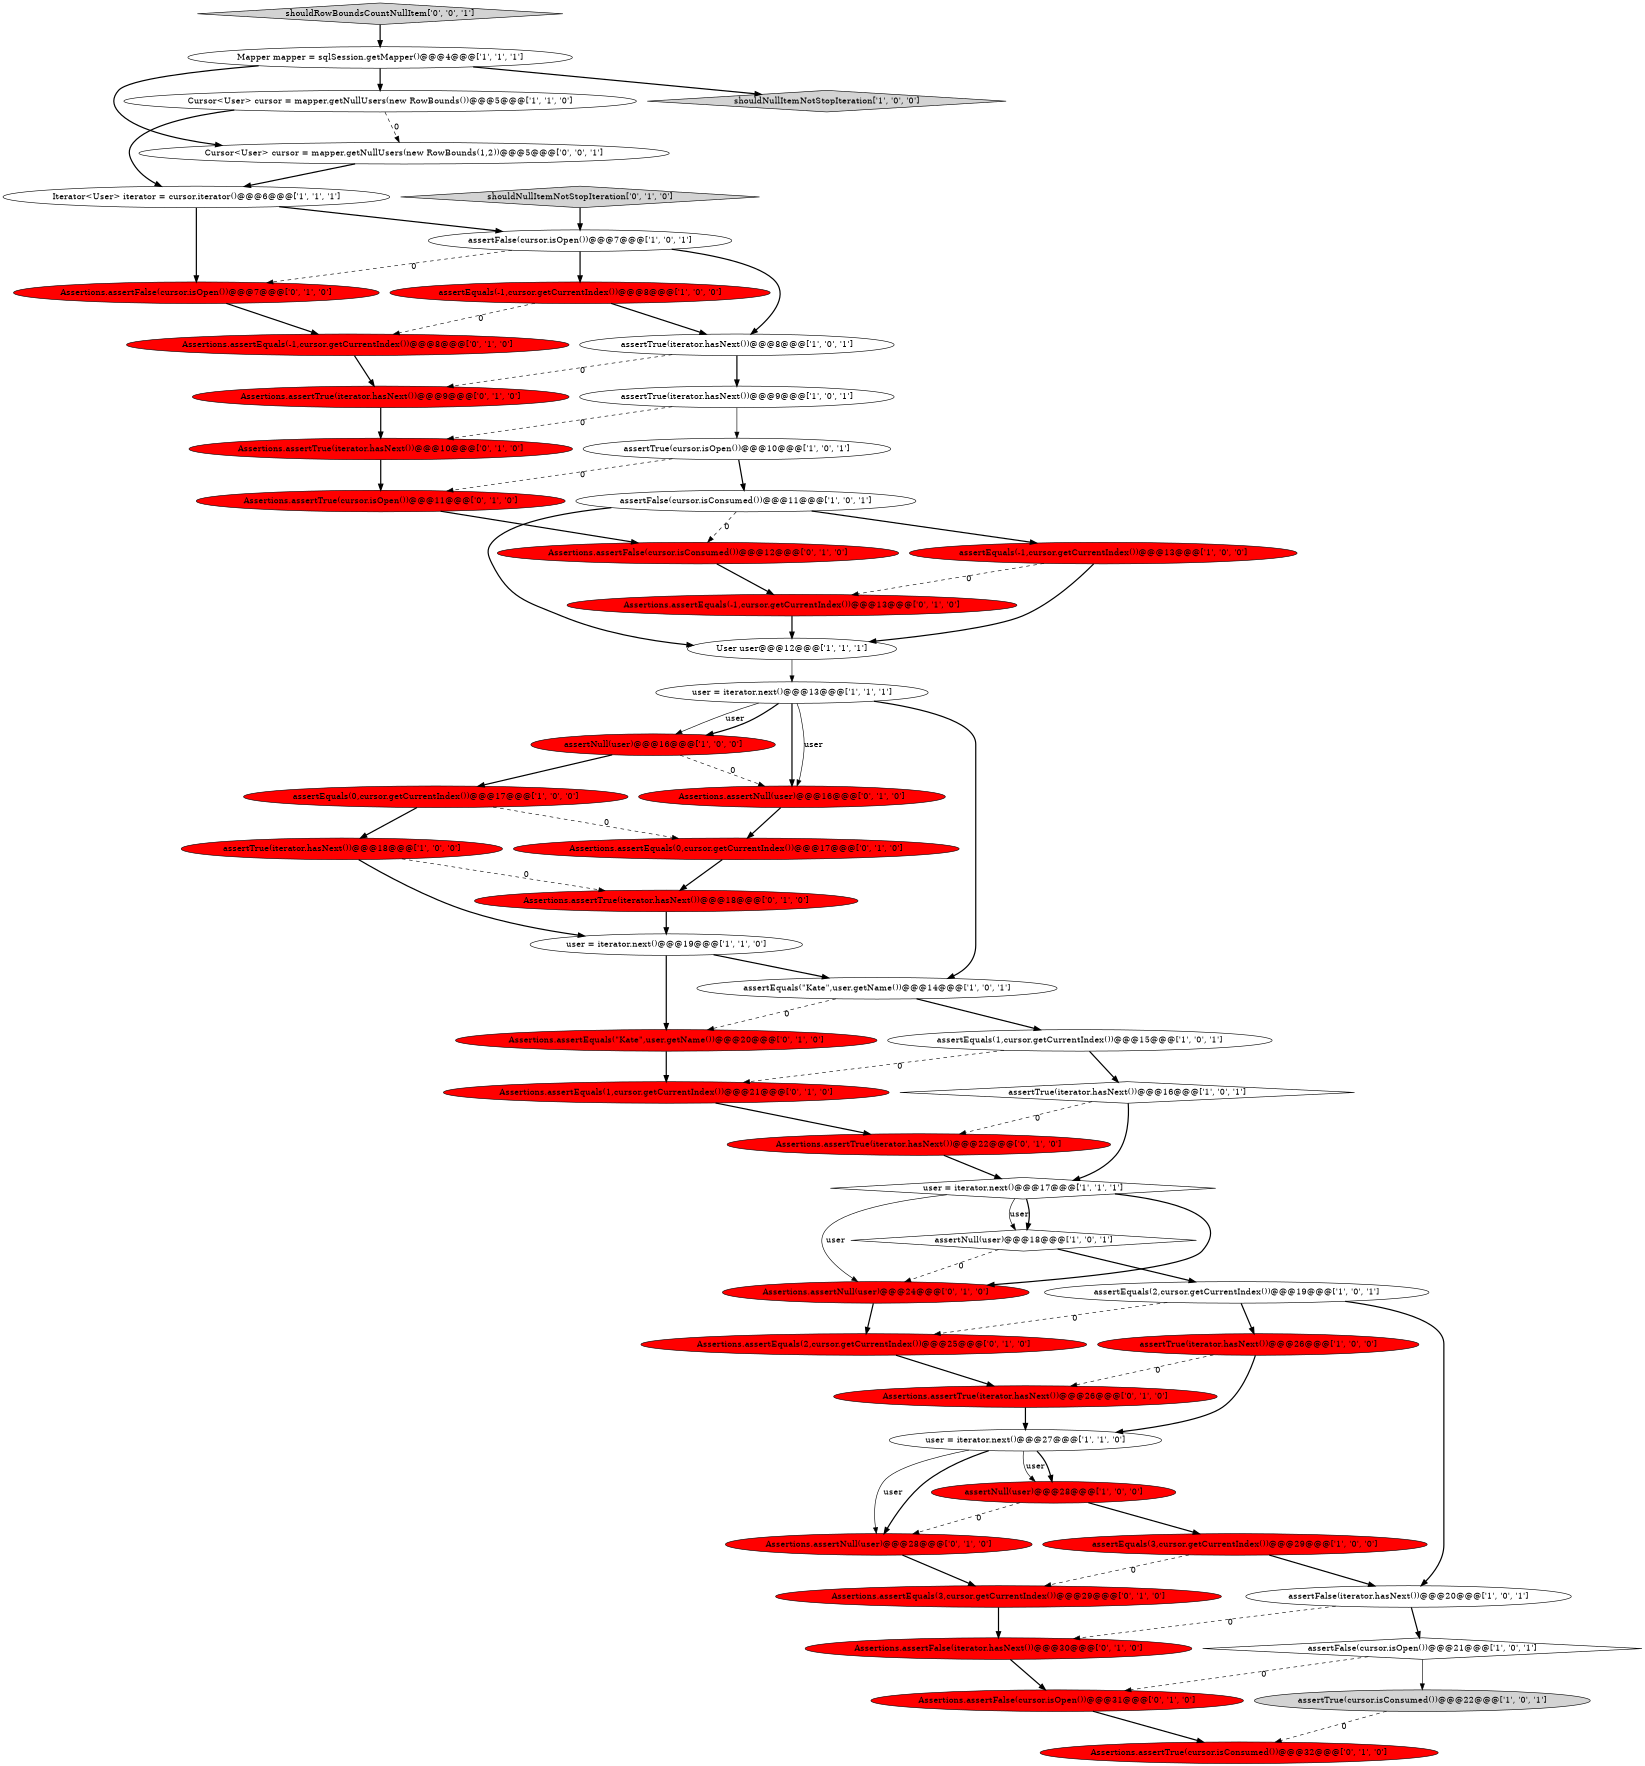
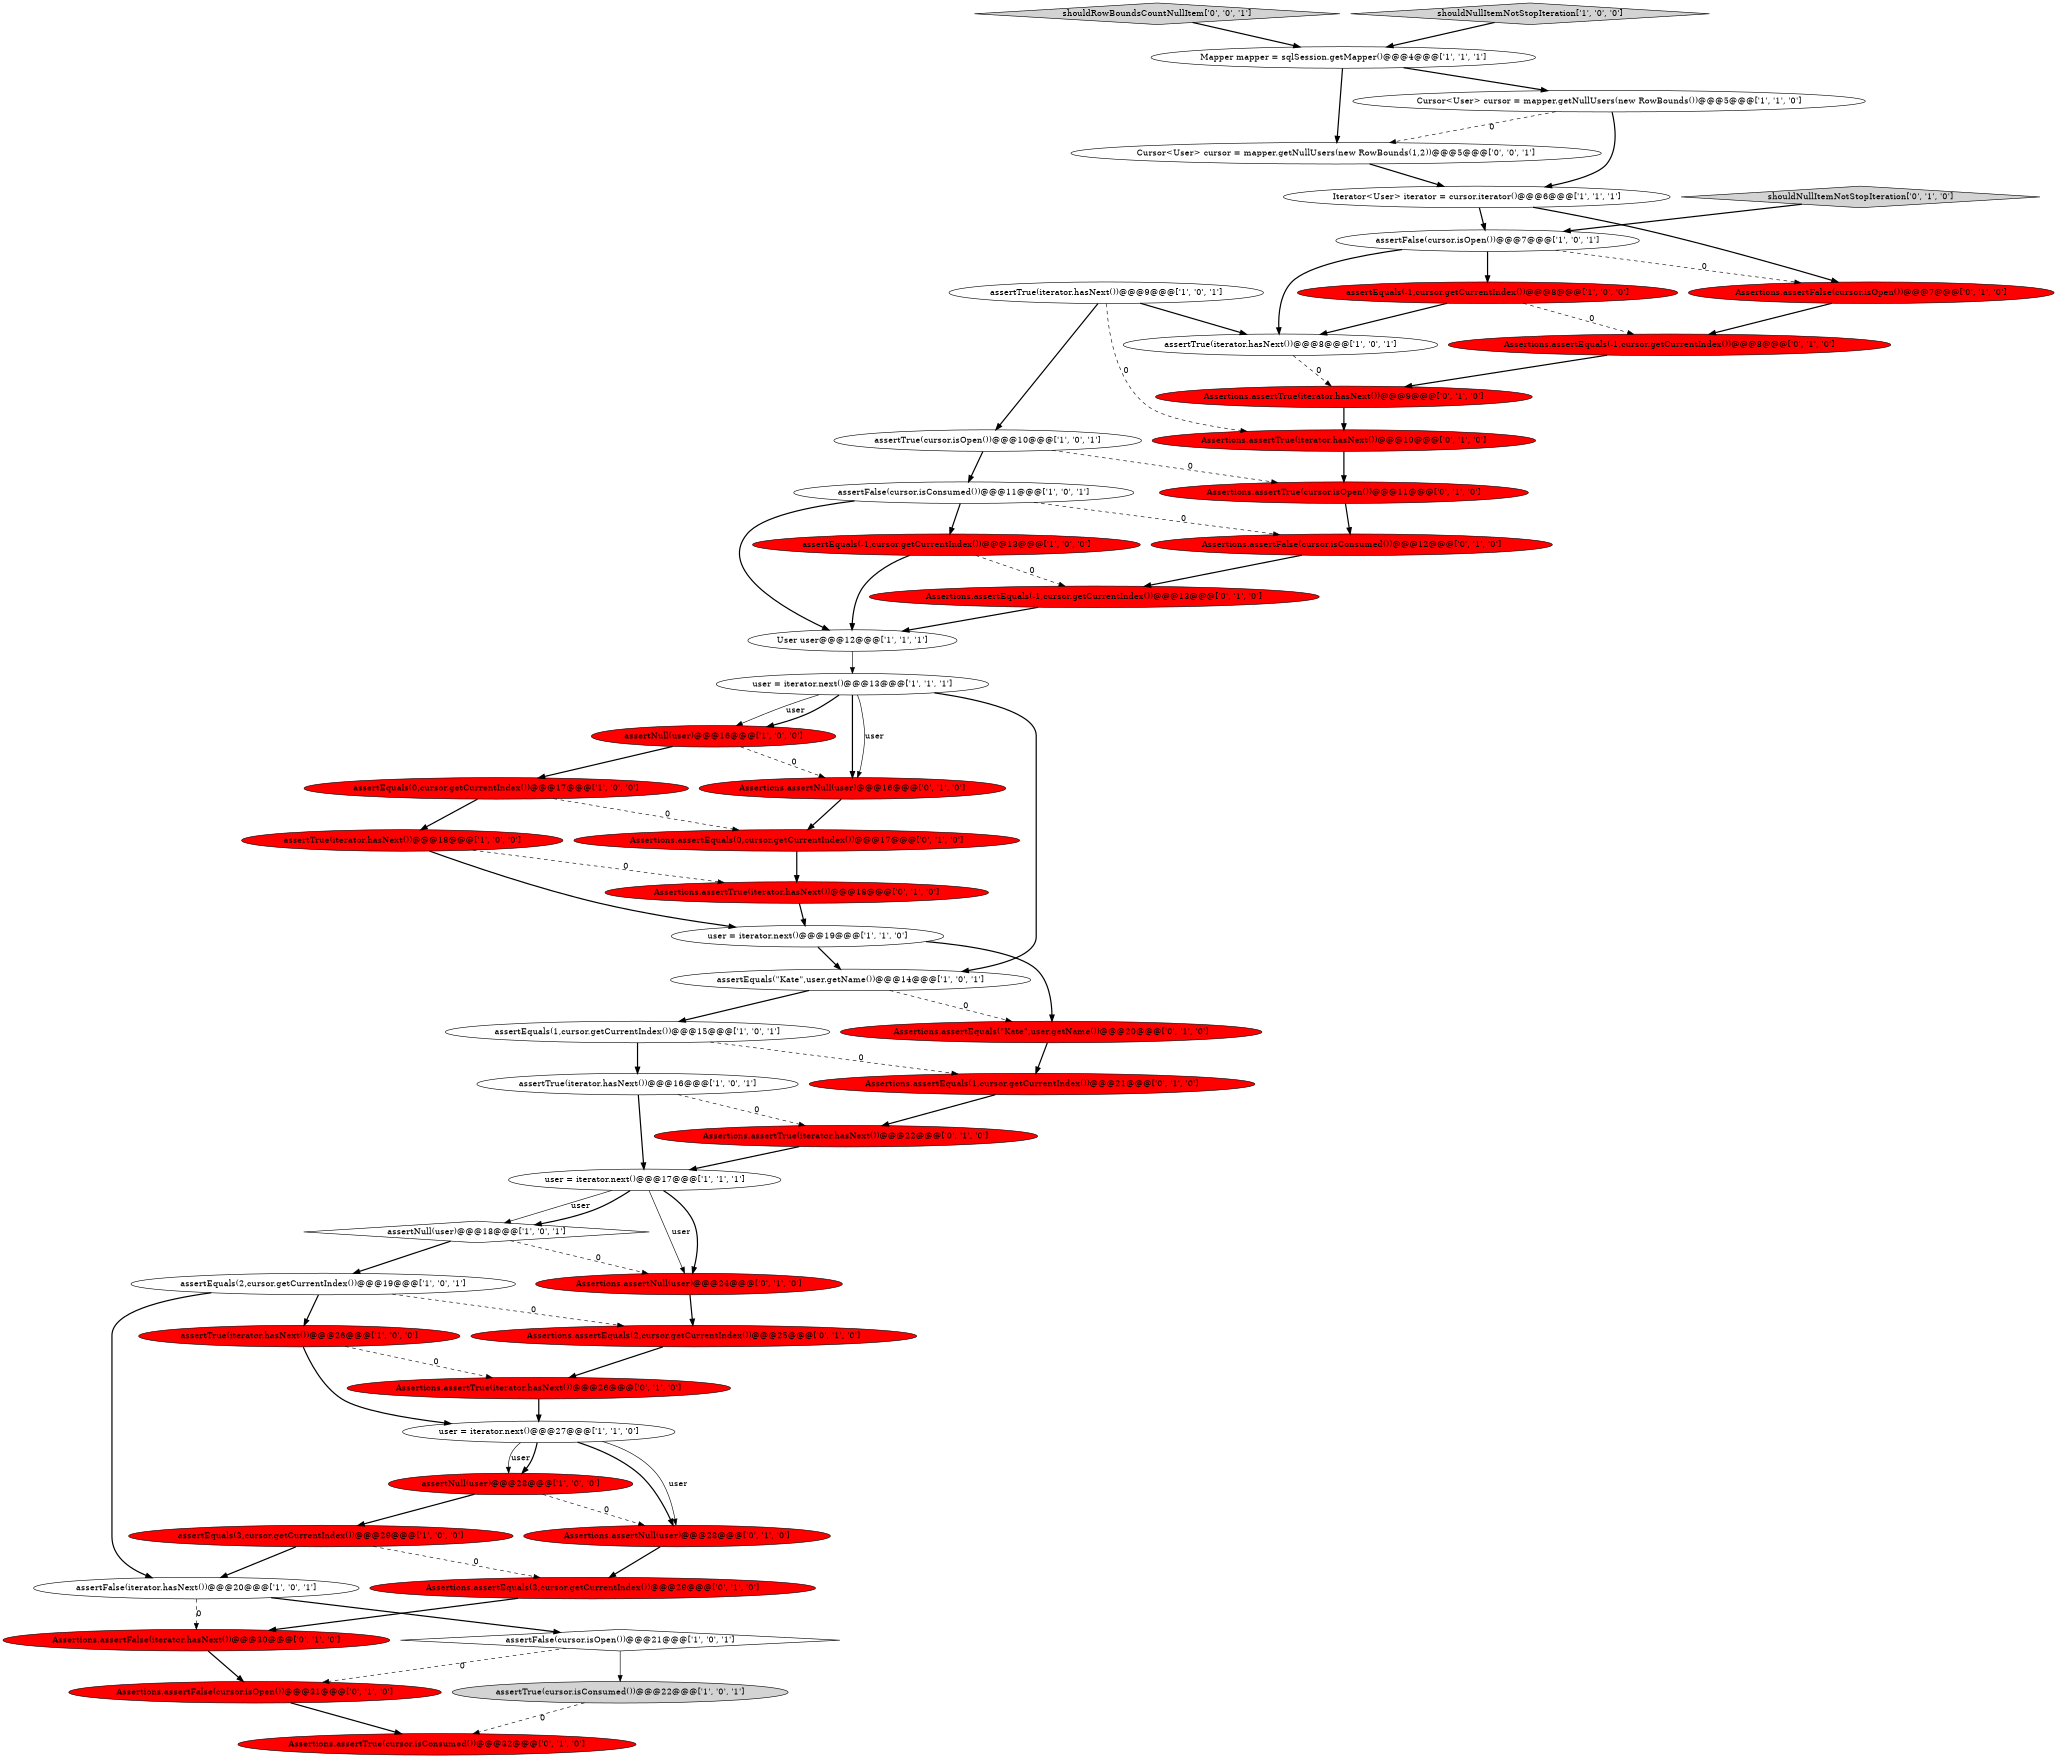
edge "Mapper mapper = sqlSession.getMapper()@@@4@@@['1', '1', '1']" -> "shouldNullItemNotStopIteration['1', '0', '0']": reversed
edge "assertTrue(iterator.hasNext())@@@8@@@['1', '0', '1']" -> "assertTrue(iterator.hasNext())@@@9@@@['1', '0', '1']": reversed
edge "assertTrue(iterator.hasNext())@@@9@@@['1', '0', '1']" -> "assertTrue(cursor.isOpen())@@@10@@@['1', '0', '1']": style solid -> bold
node "assertTrue(iterator.hasNext())@@@16@@@['1', '0', '1']": shape diamond -> ellipse
node "user = iterator.next()@@@17@@@['1', '1', '1']": shape diamond -> ellipse
